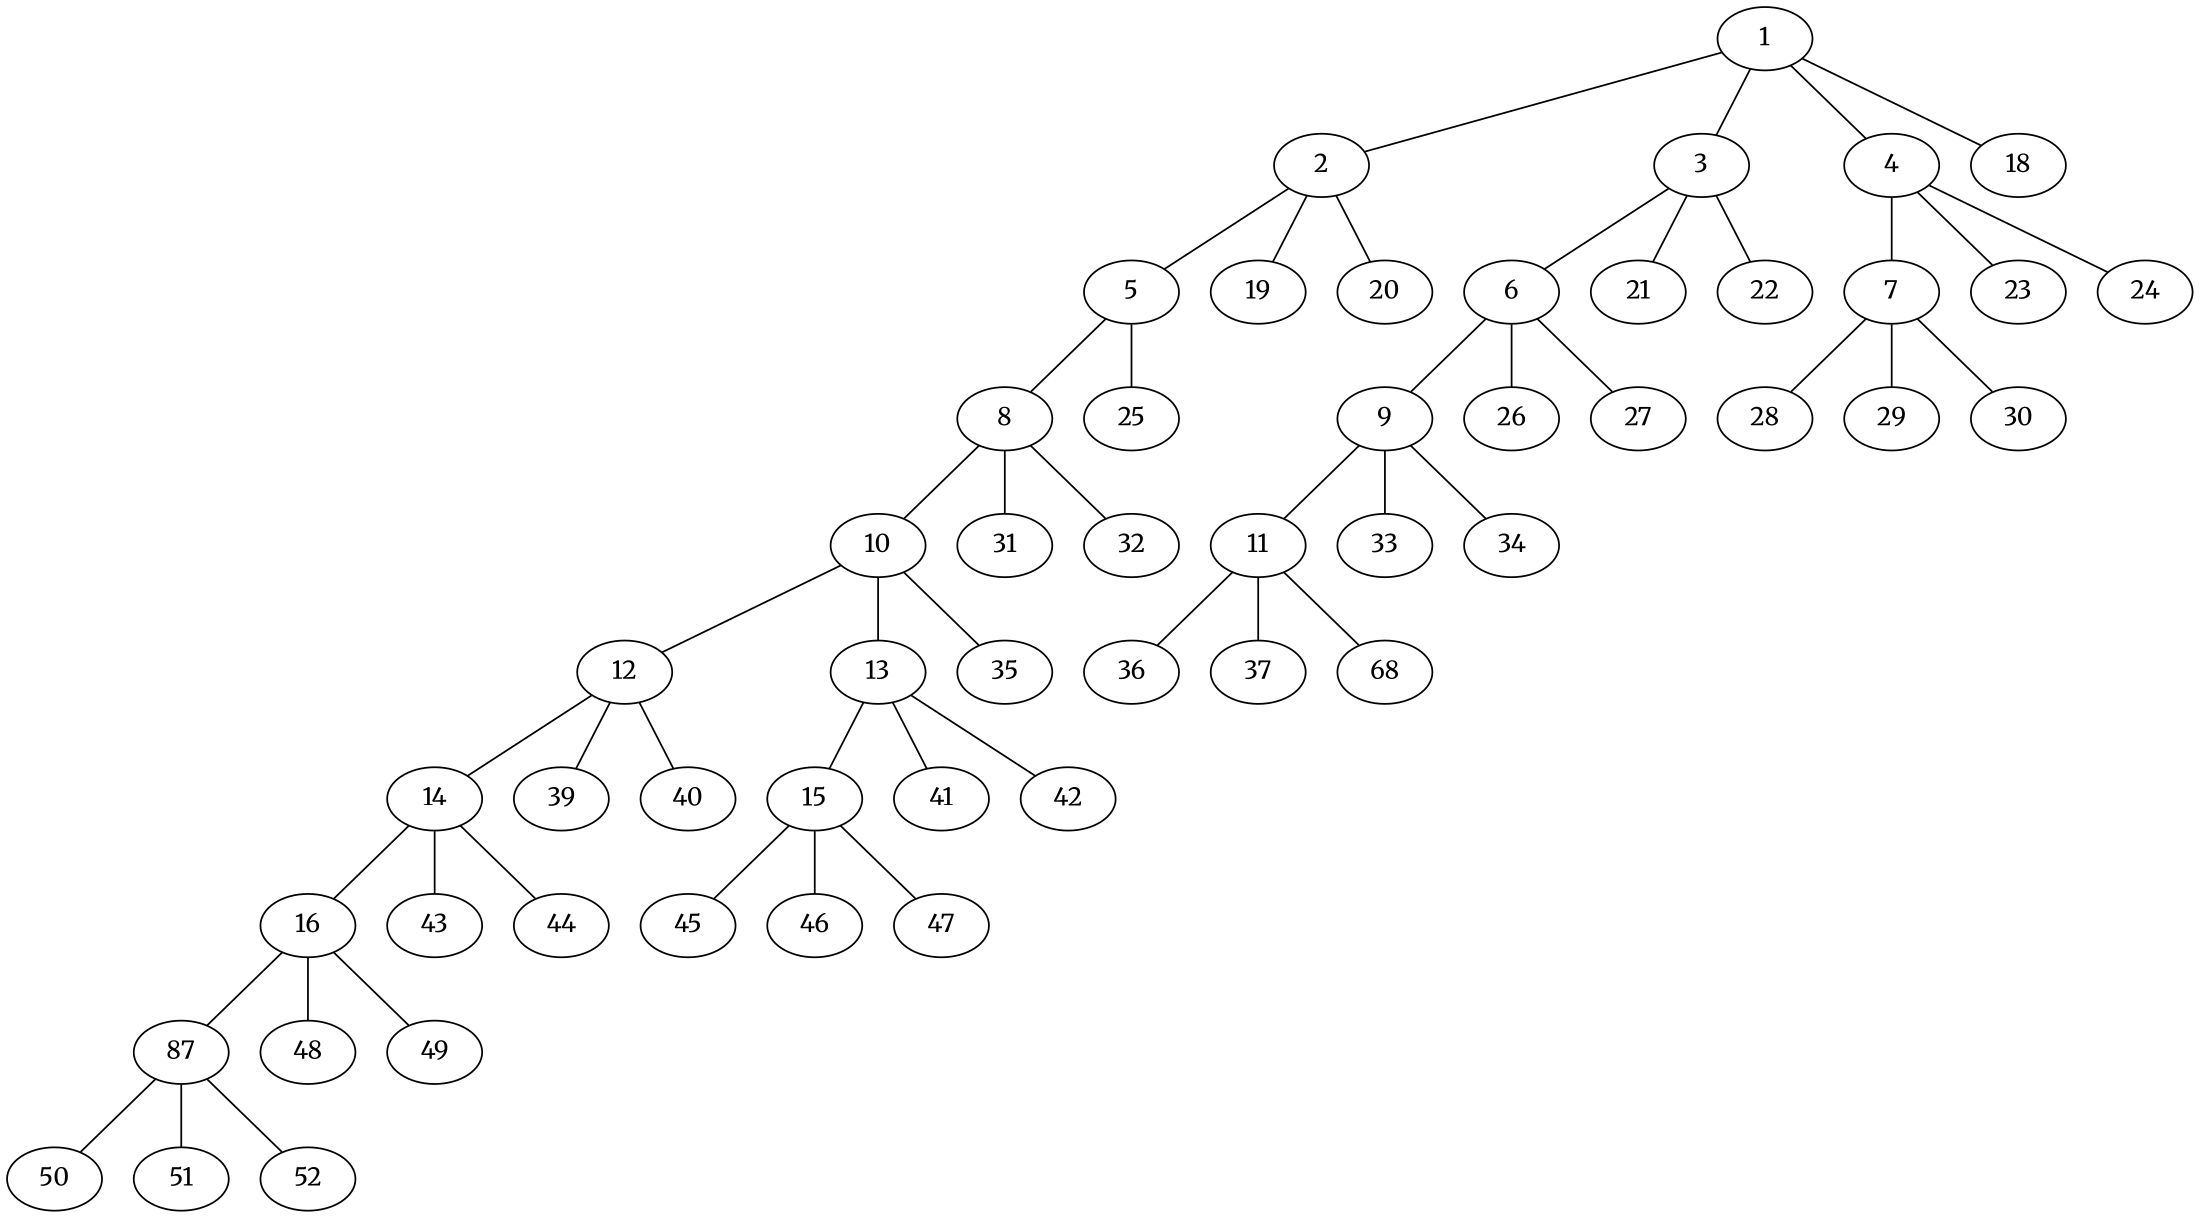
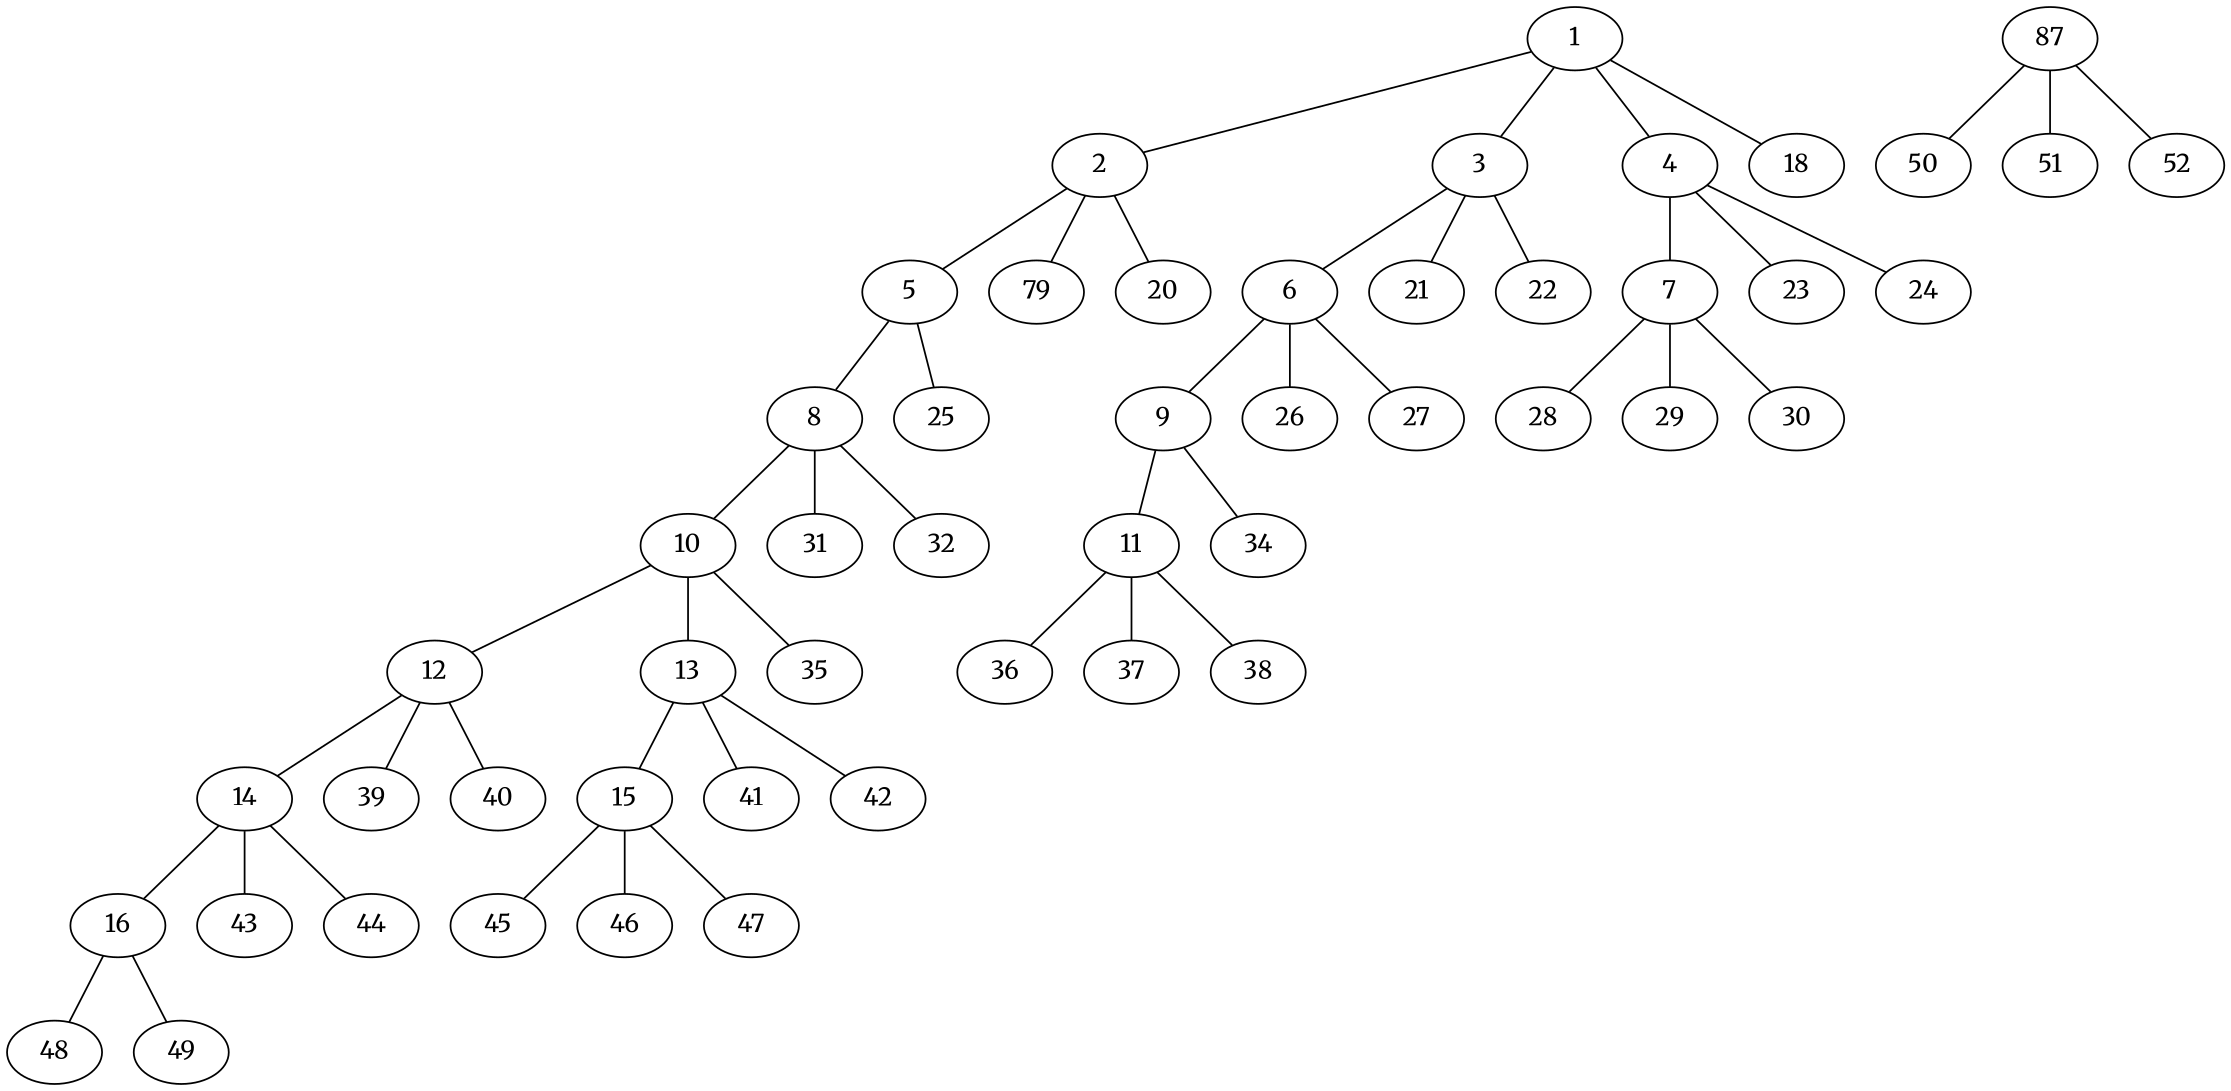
node "19": label "19" -> "79"
node "33": removed
node "68": label "68" -> "38"
edge "16" -- "87": removed
